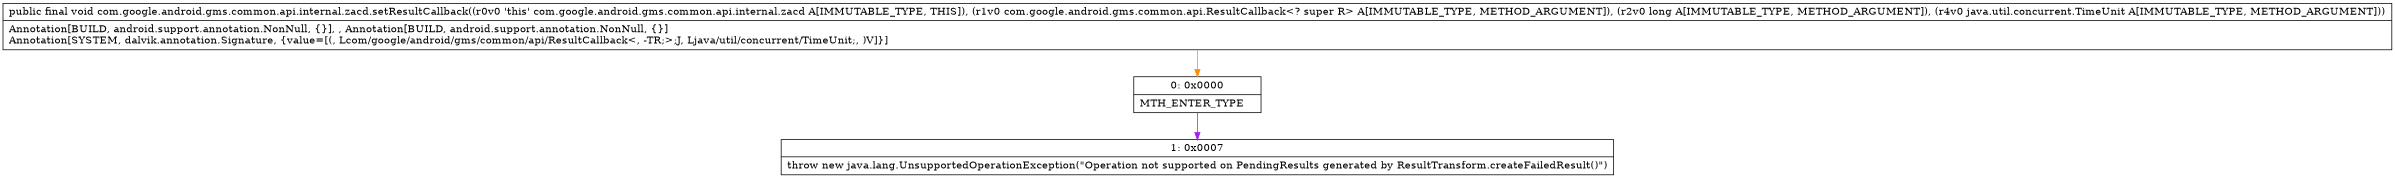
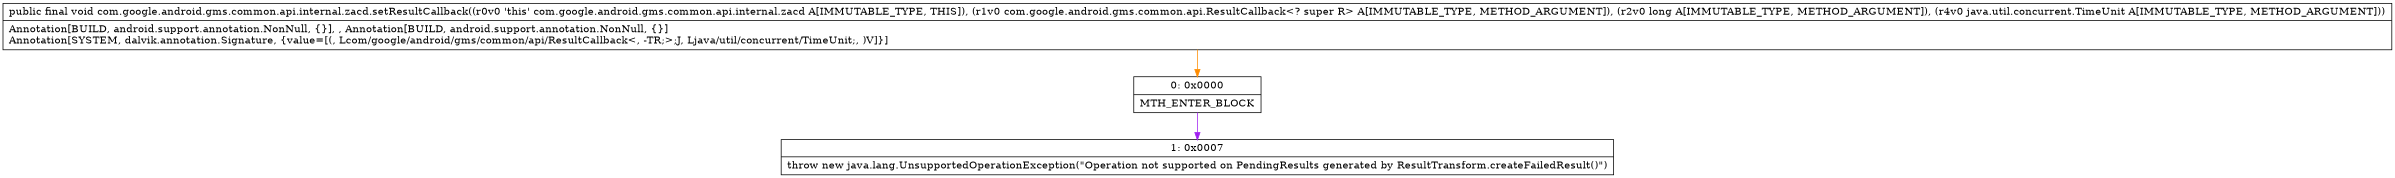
node "0: 0x0000": text "MTH_ENTER_TYPE" -> "MTH_ENTER_BLOCK"
